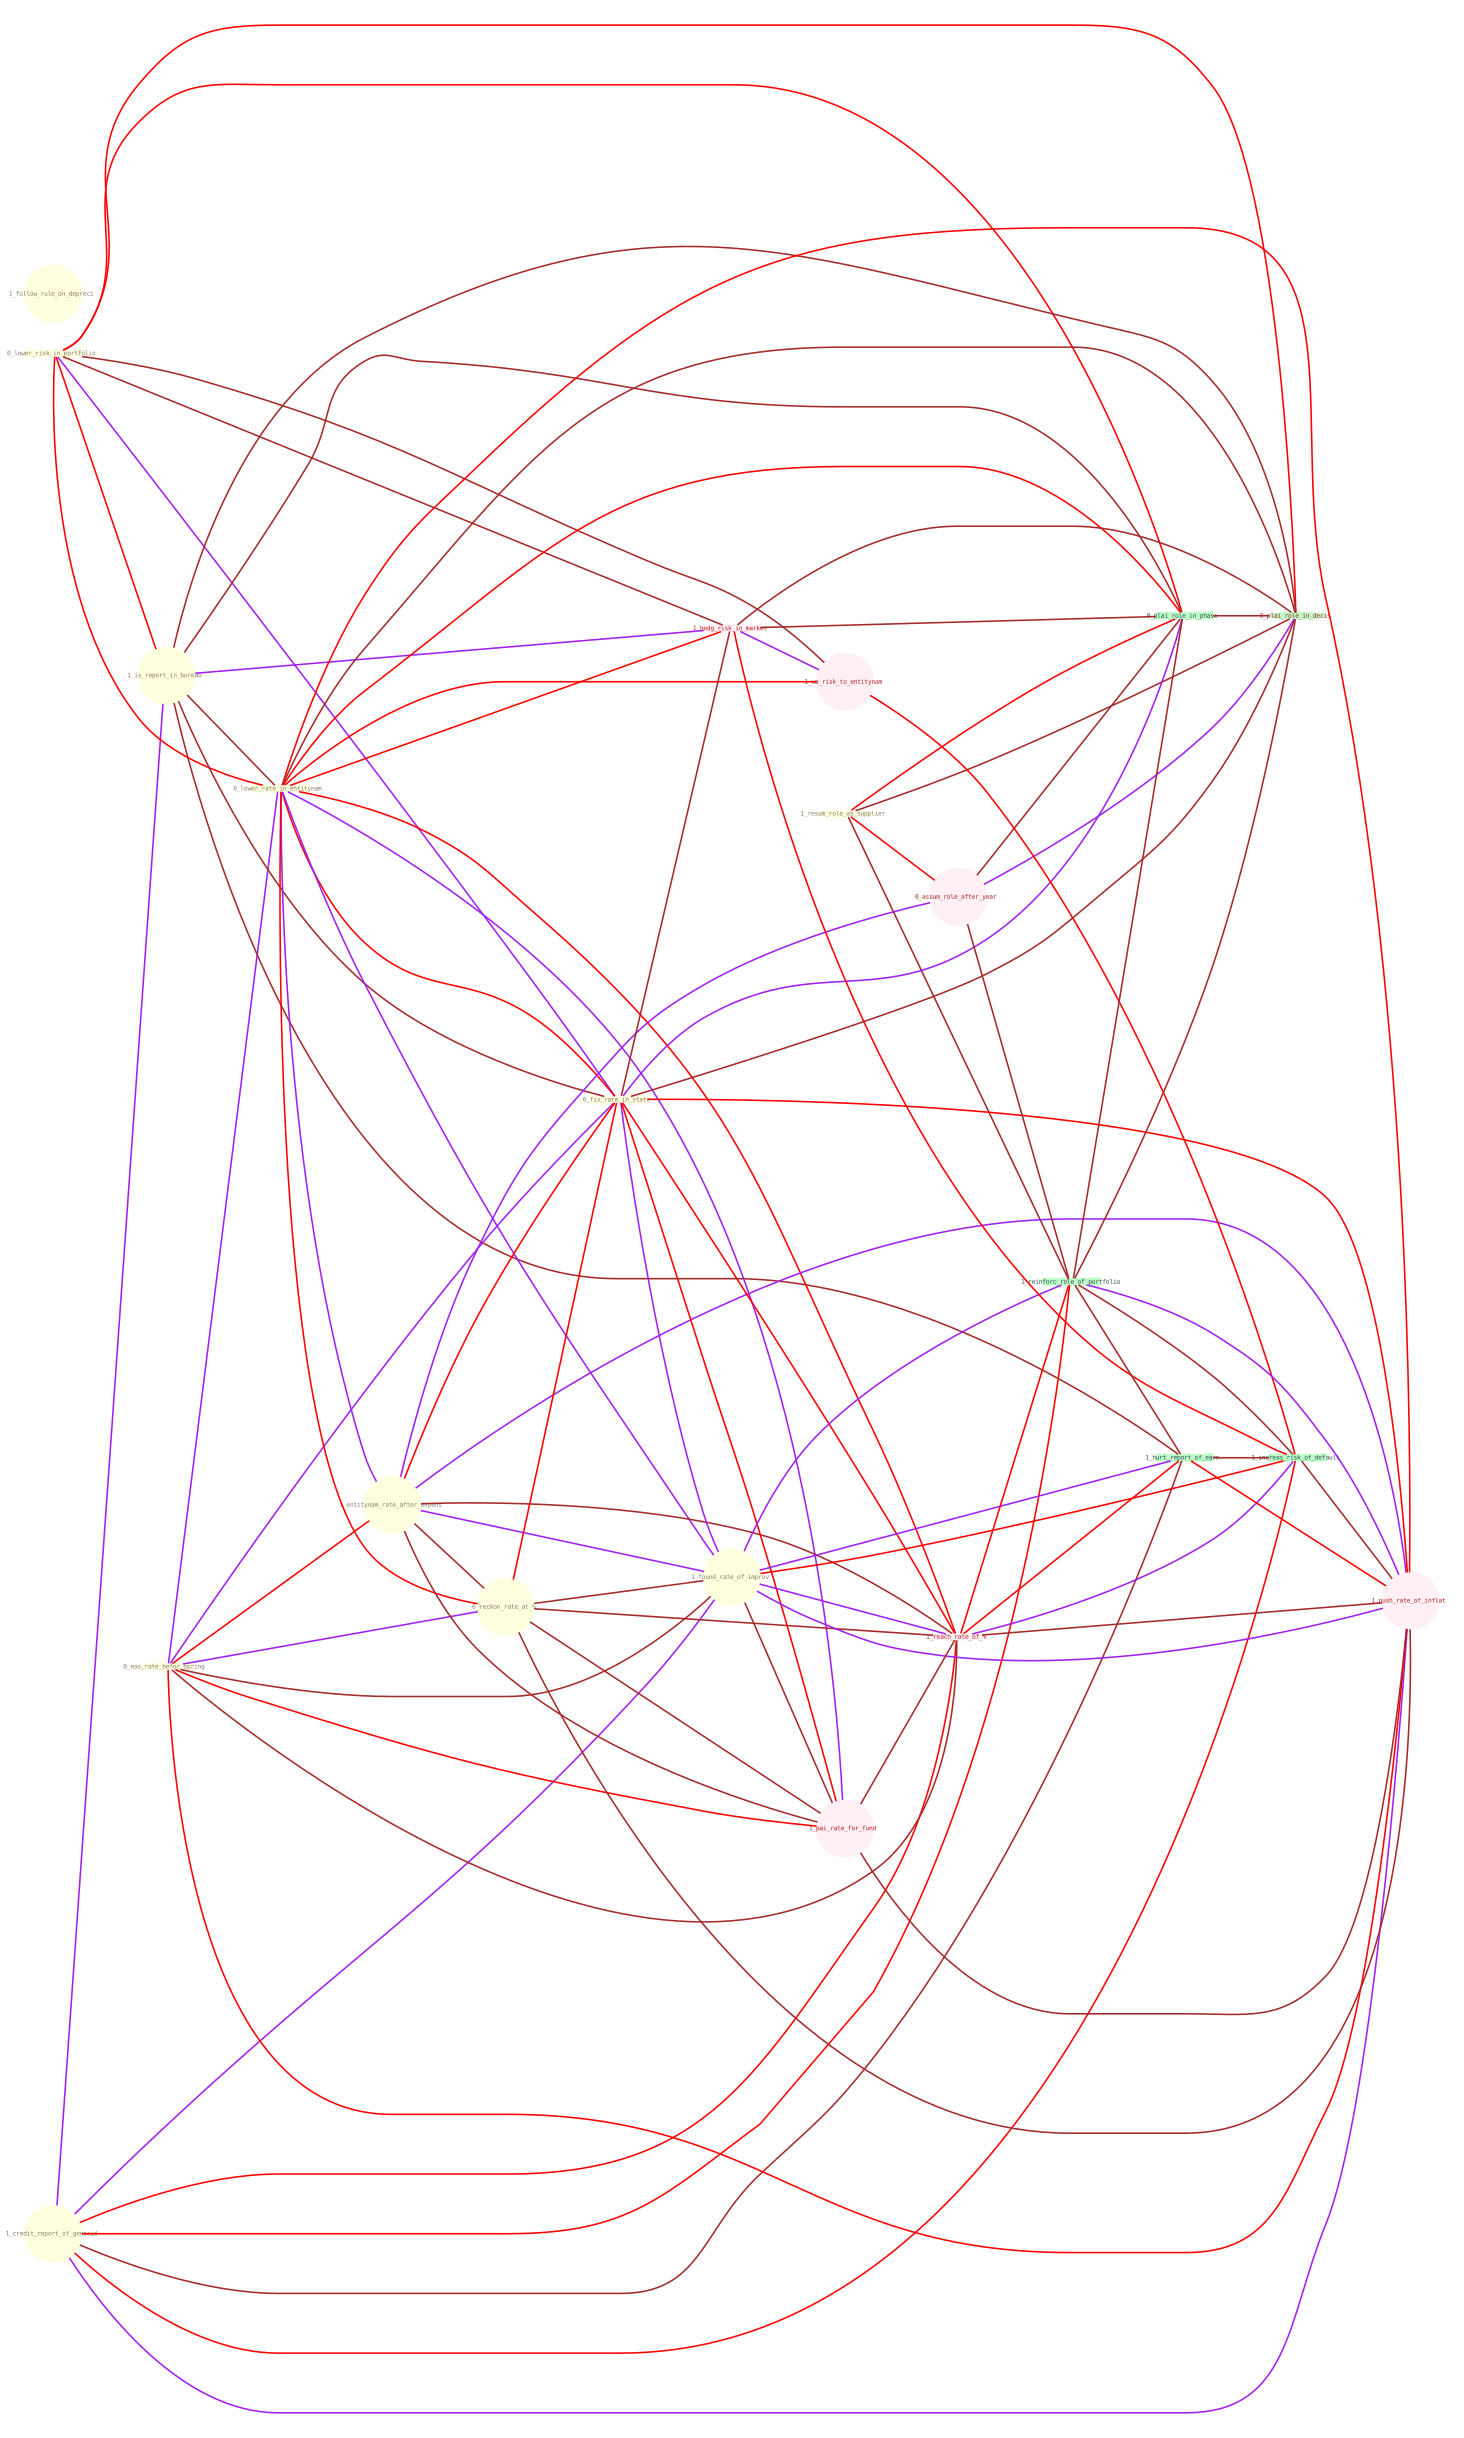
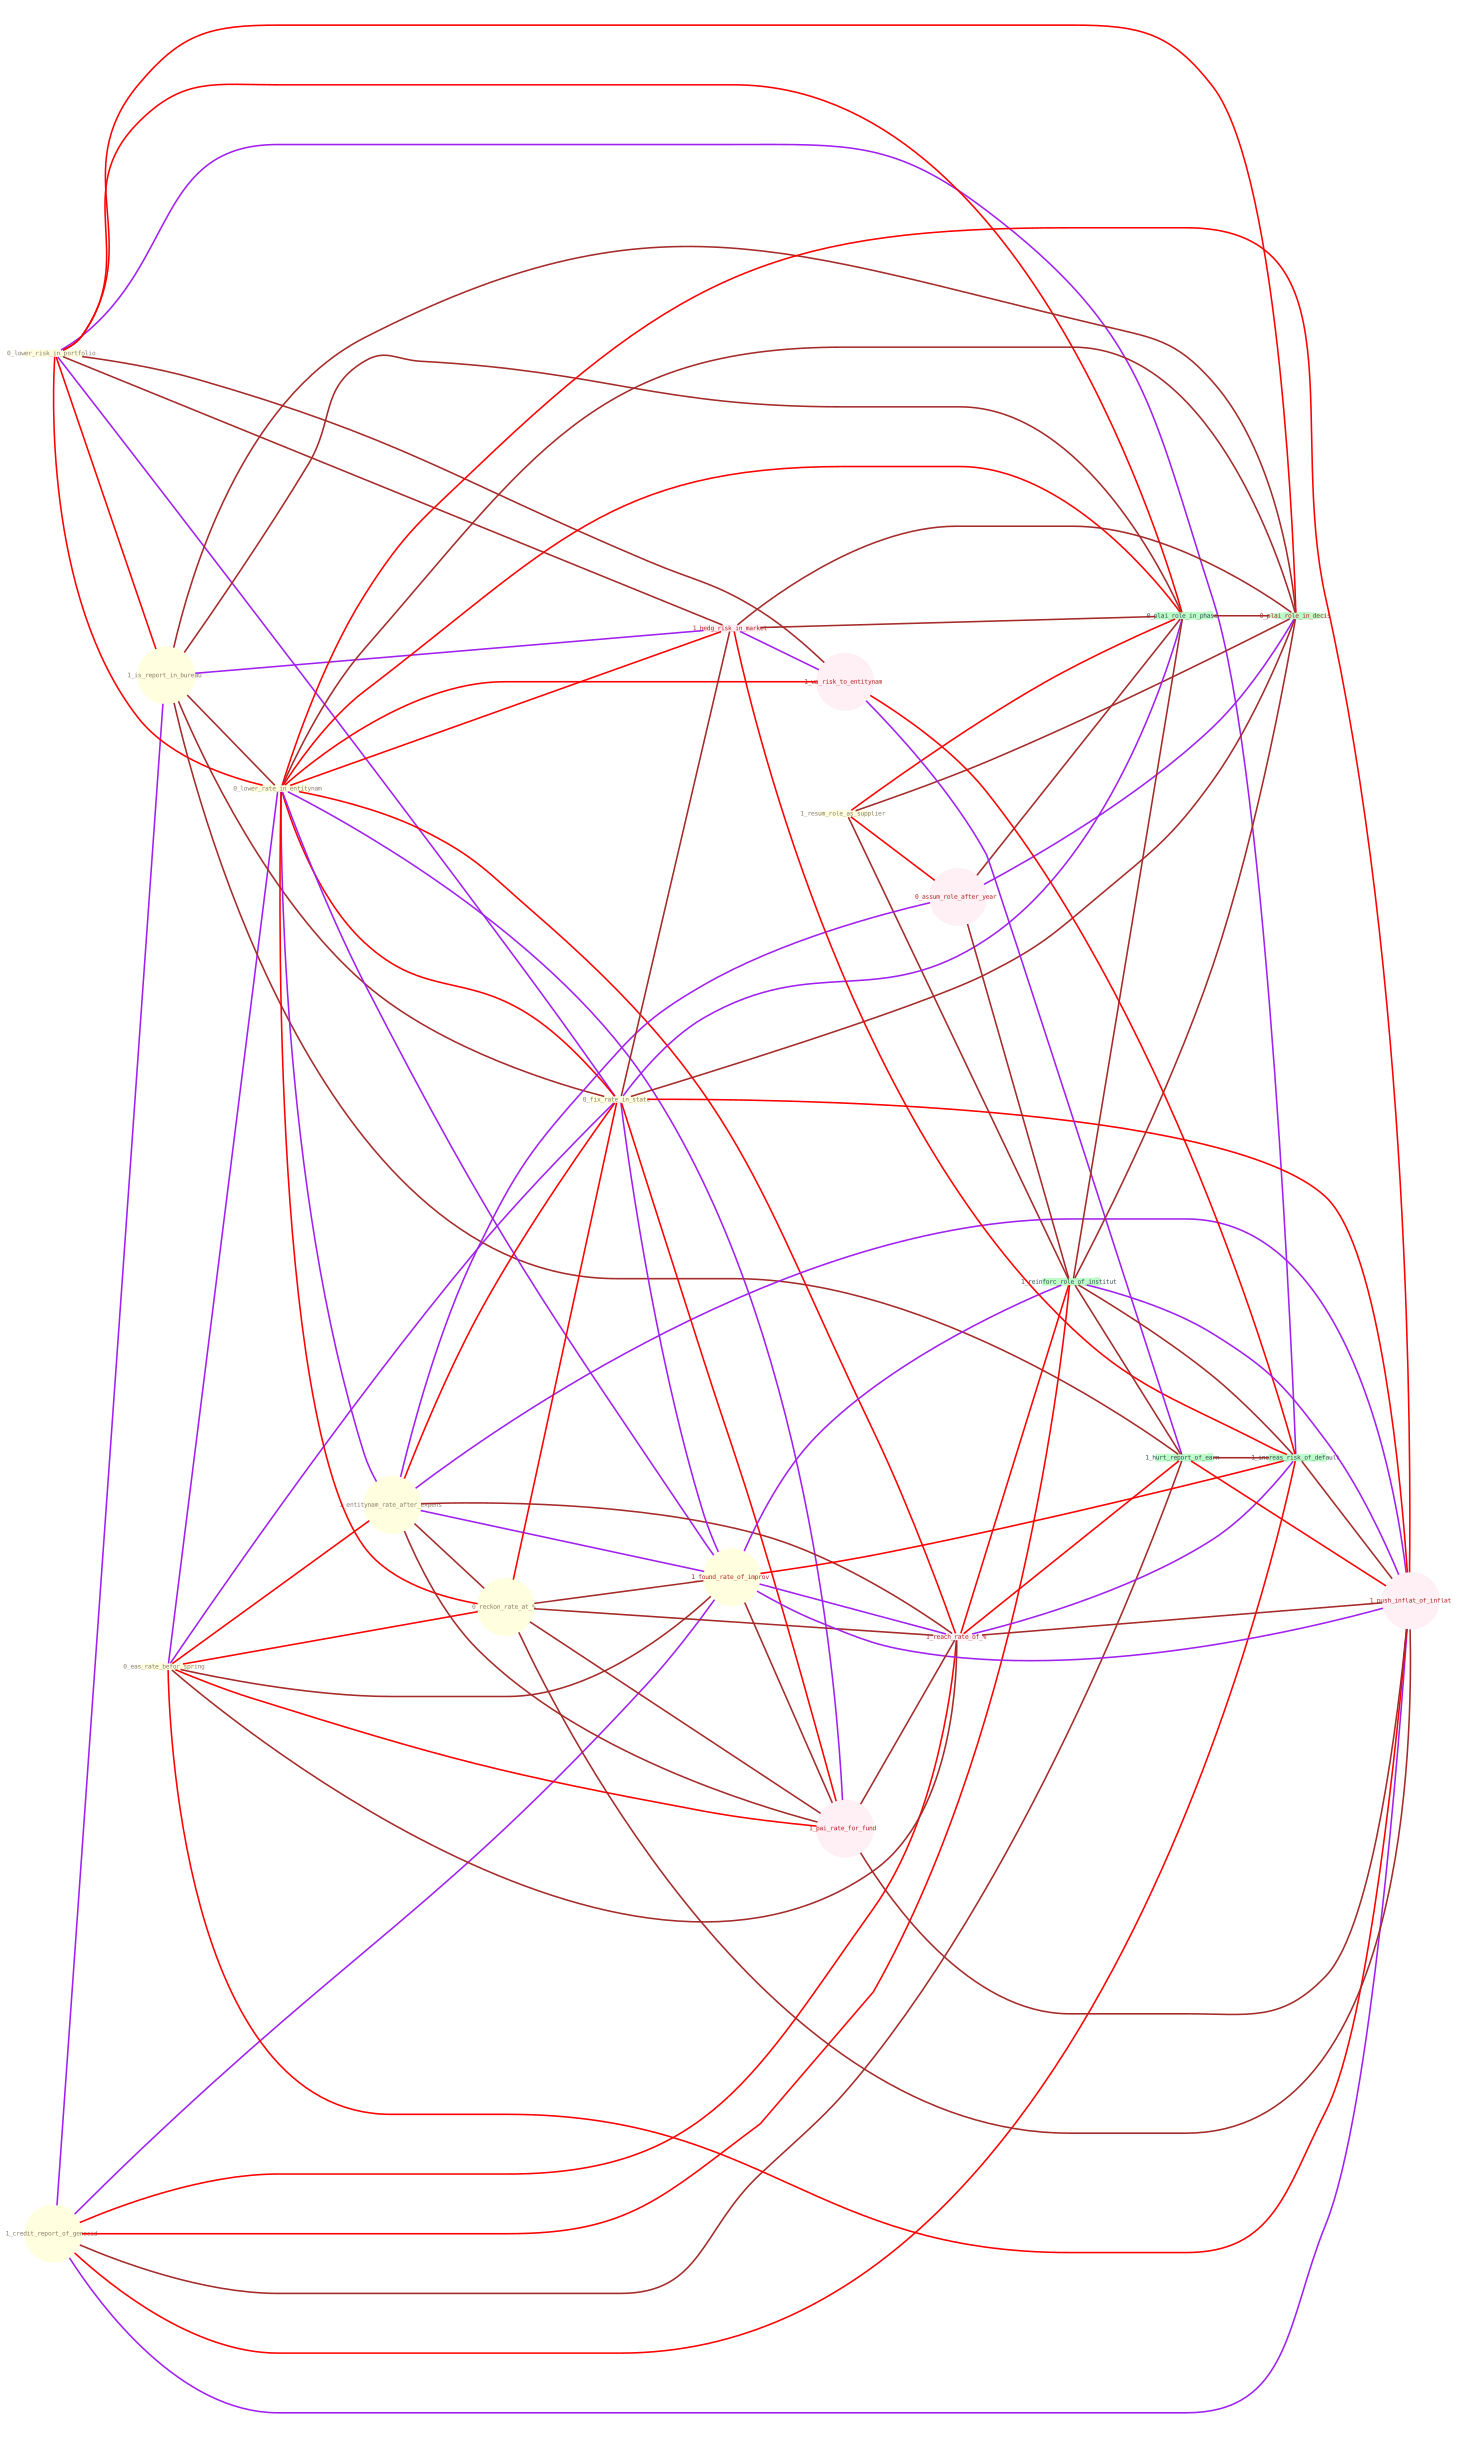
node "1_follow_rule_on_depreci": removed
edge "0_lower_risk_in_portfolio" -- "1_increas_risk_of_default": added
node "1_reinforc_role_of_portfolio": label "1_reinforc_role_of_portfolio" -> "1_reinforc_role_of_institut"
edge "0_fix_rate_in_state" -- "1_reach_rate_of_%": removed
edge "1_hurt_report_of_earn" -- "1_found_rate_of_improv": now "1_hurt_report_of_earn" -- "1_wa_risk_to_entitynam"
node "1_found_rate_of_improv": fontcolor #8b7d6b -> #b22222
node "1_push_rate_of_inflat": label "1_push_rate_of_inflat" -> "1_push_inflat_of_inflat"
edge "0_reckon_rate_at_%" -- "0_eas_rate_befor_spring": color purple -> red
